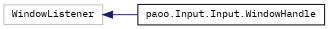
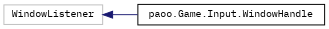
node "paoo.Input.Input.WindowHandle": label "paoo.Input.Input.WindowHandle" -> "paoo.Game.Input.WindowHandle"
